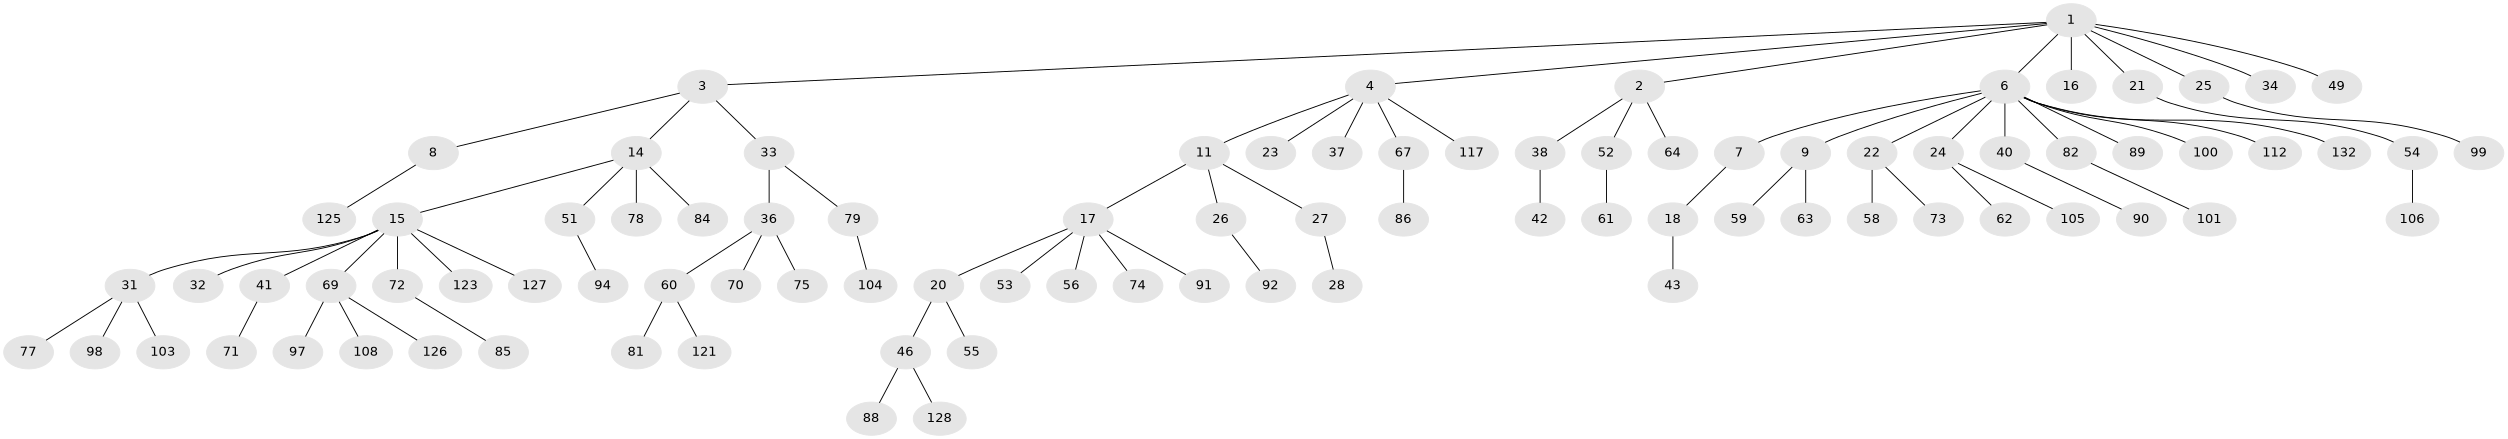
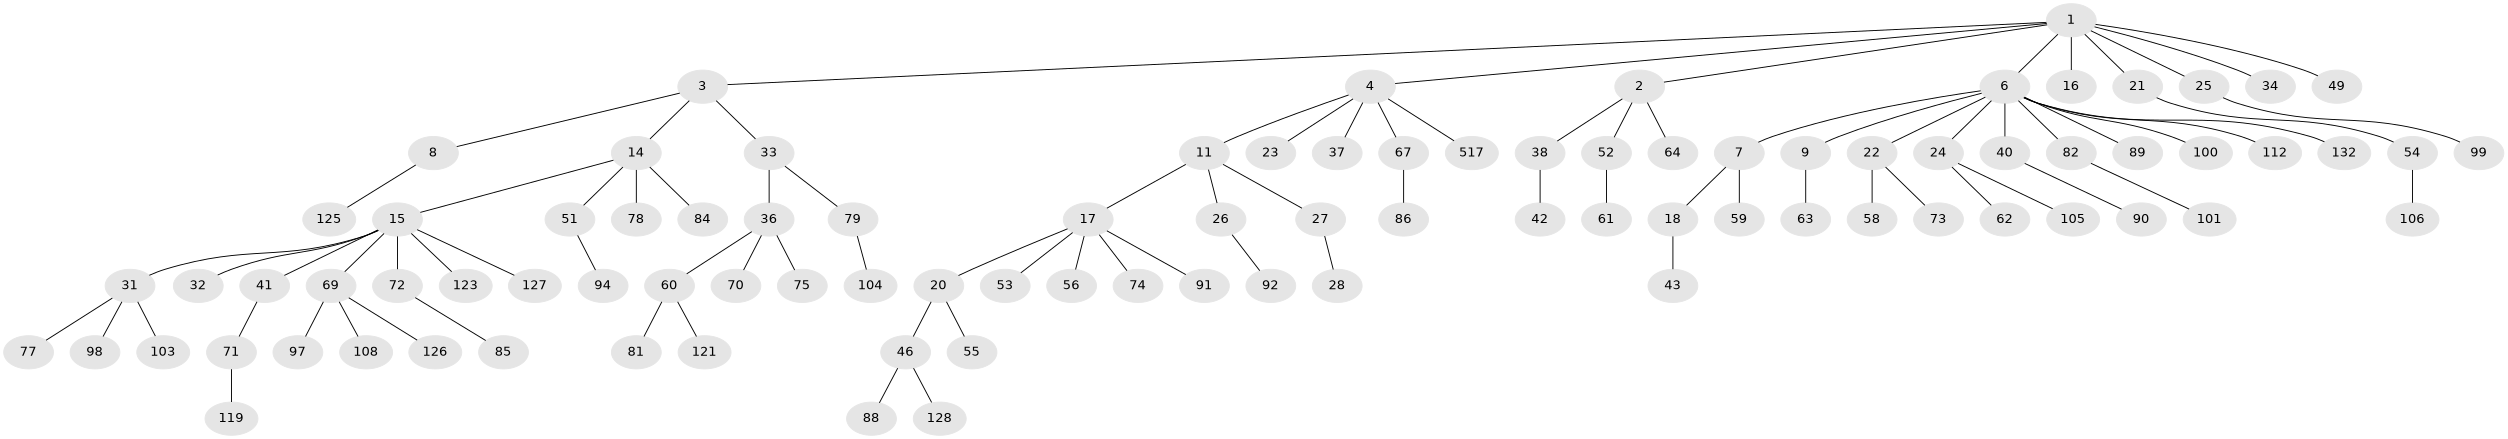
node "117": label "117" -> "517"
edge "9" -- "59": now "7" -- "59"
node "119": added
